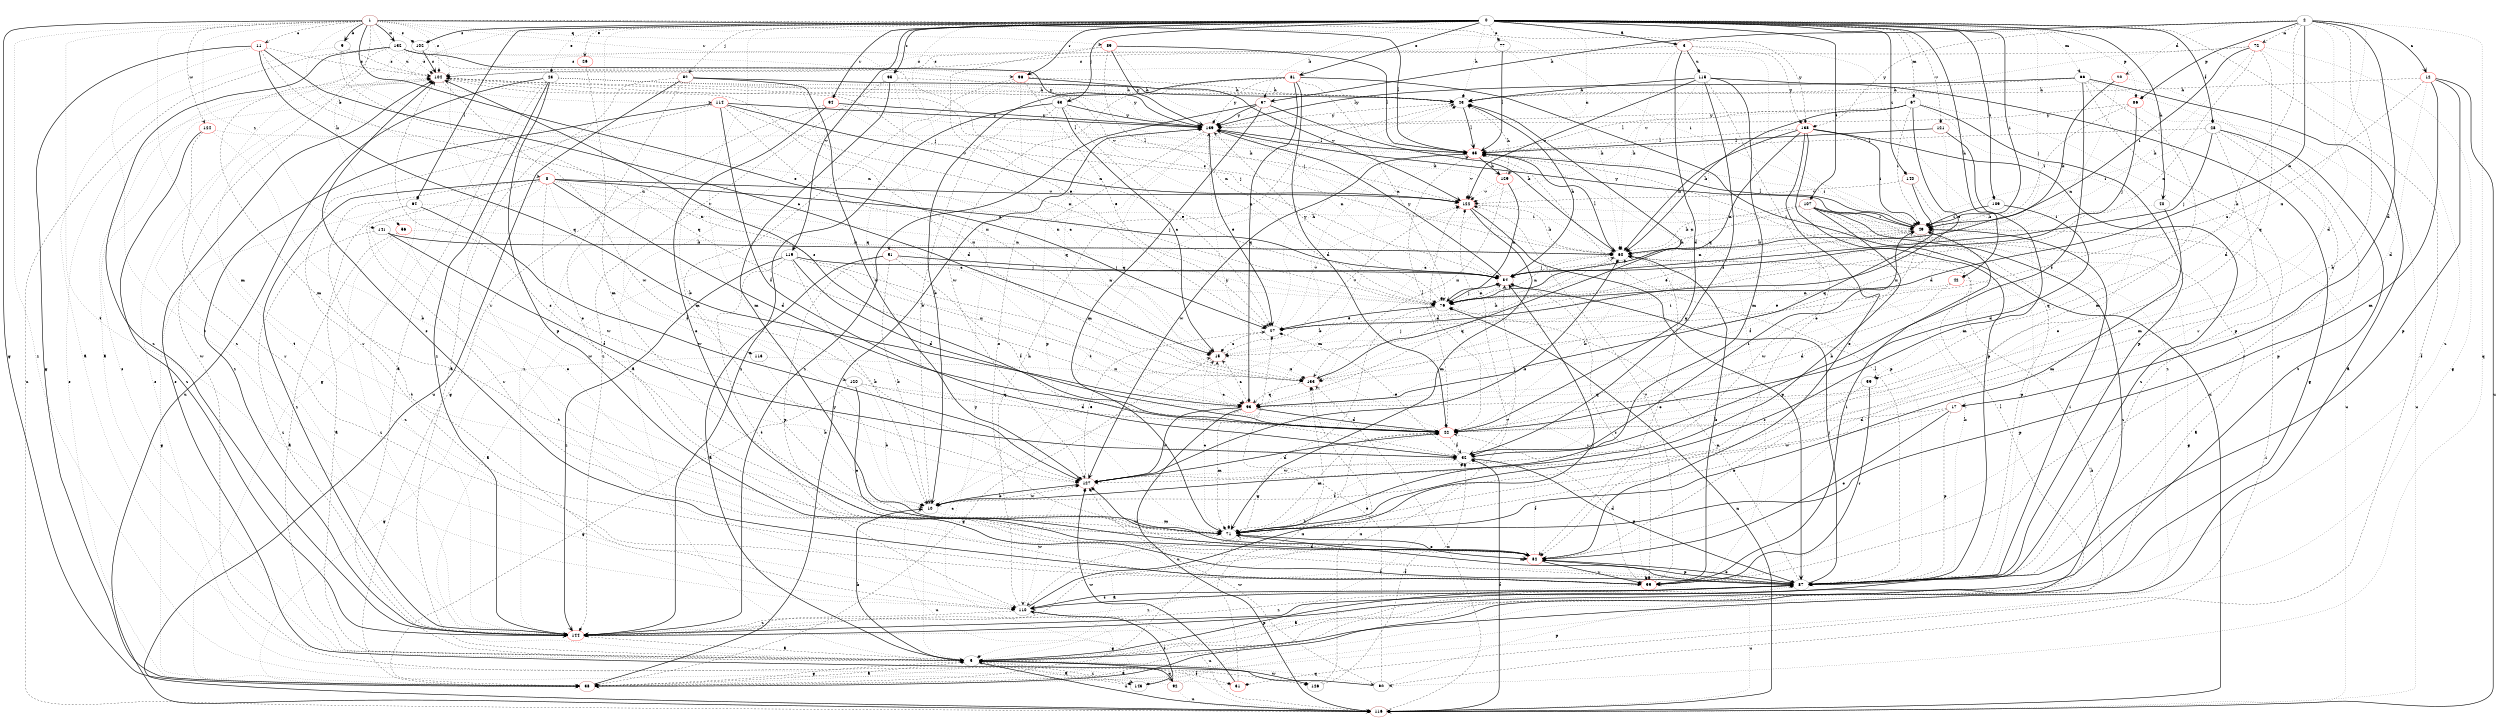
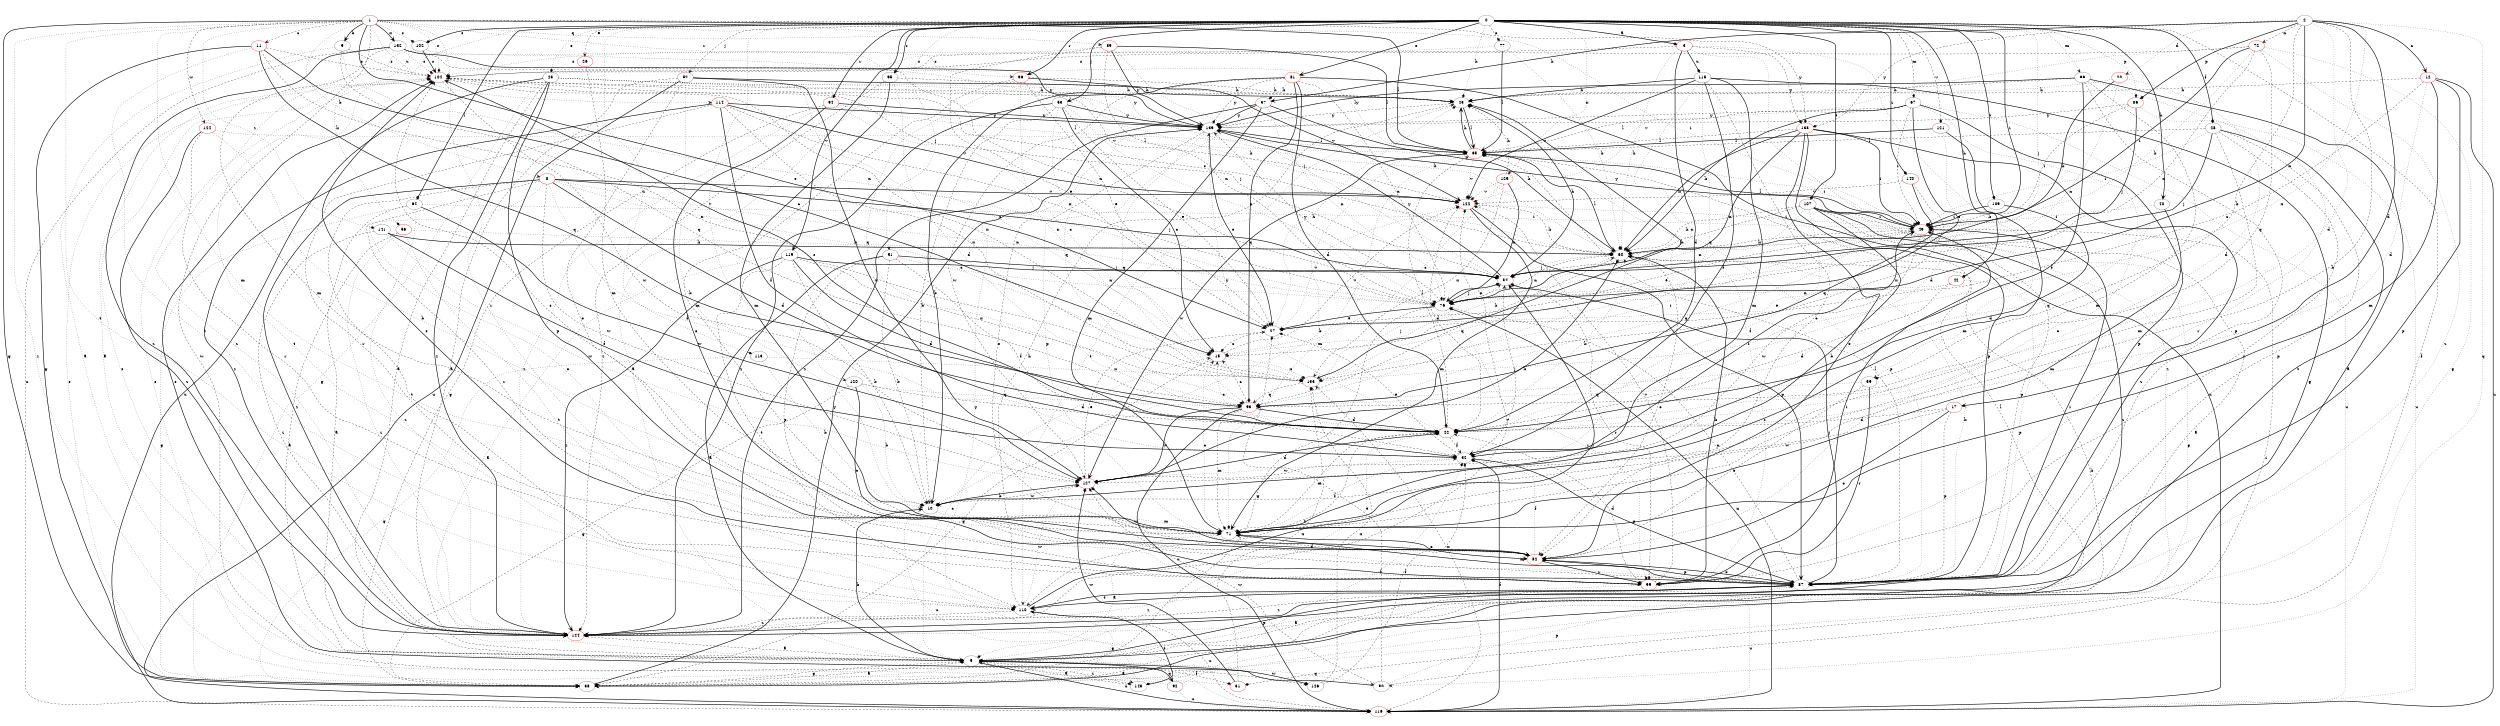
edge "0" -> "57": now "81" -> "57"
edge "65" -> "129": now "65" -> "43"
